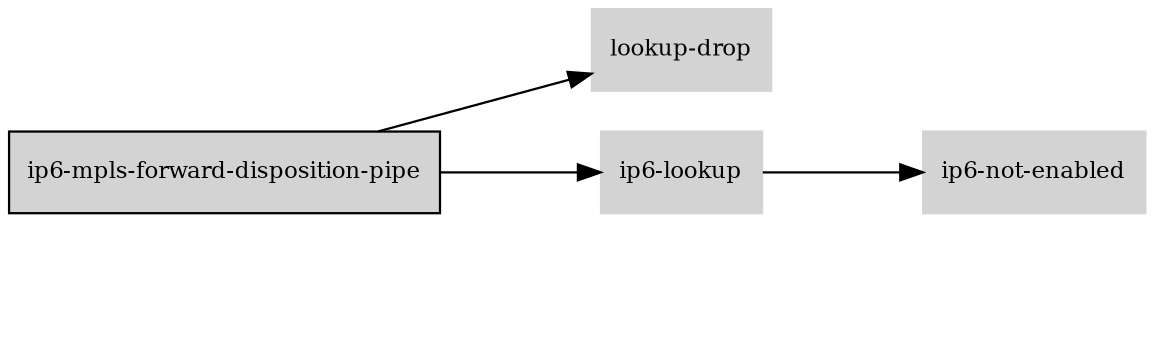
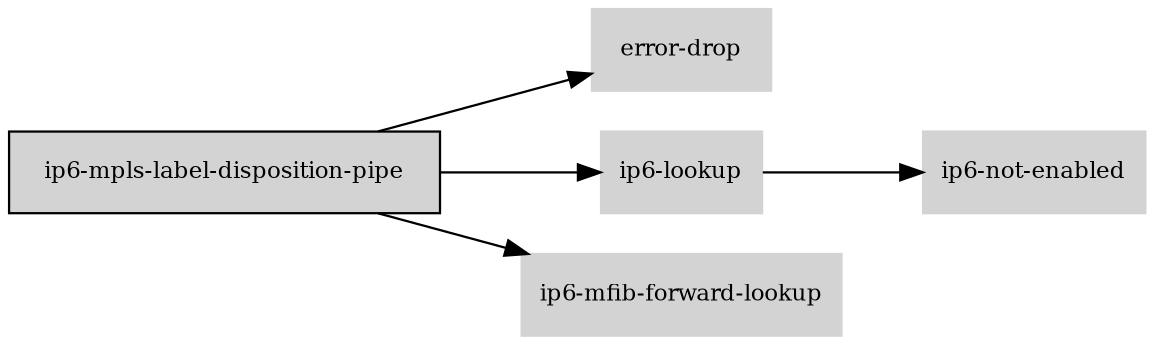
node "lookup-drop": label "lookup-drop" -> "error-drop"
node "ip6-mpls-forward-disposition-pipe": label "ip6-mpls-forward-disposition-pipe" -> "ip6-mpls-label-disposition-pipe"
node "ip6-mfib-forward-lookup": added
